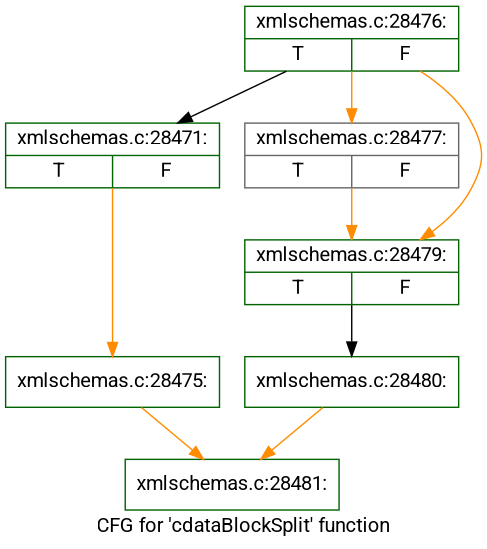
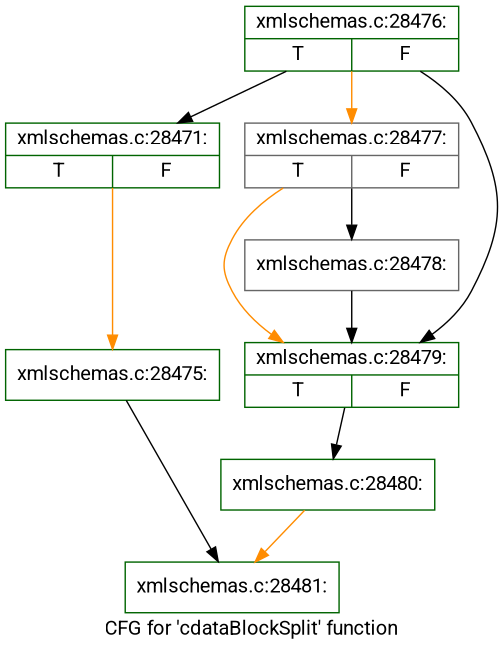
edge "xmlschemas.c:28476:" -> "xmlschemas.c:28479:": color darkorange -> black
node "xmlschemas.c:28478:": added
edge "xmlschemas.c:28475:" -> "xmlschemas.c:28481:": color darkorange -> black
